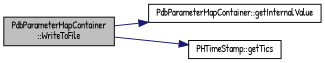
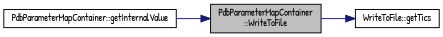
edge "PdbParameterMapContainer ::WriteToFile" -> "PdbParameterMapContainer::getInternalValue": reversed
node "PHTimeStamp::getTics": label "PHTimeStamp::getTics" -> "WriteToFile::getTics"
